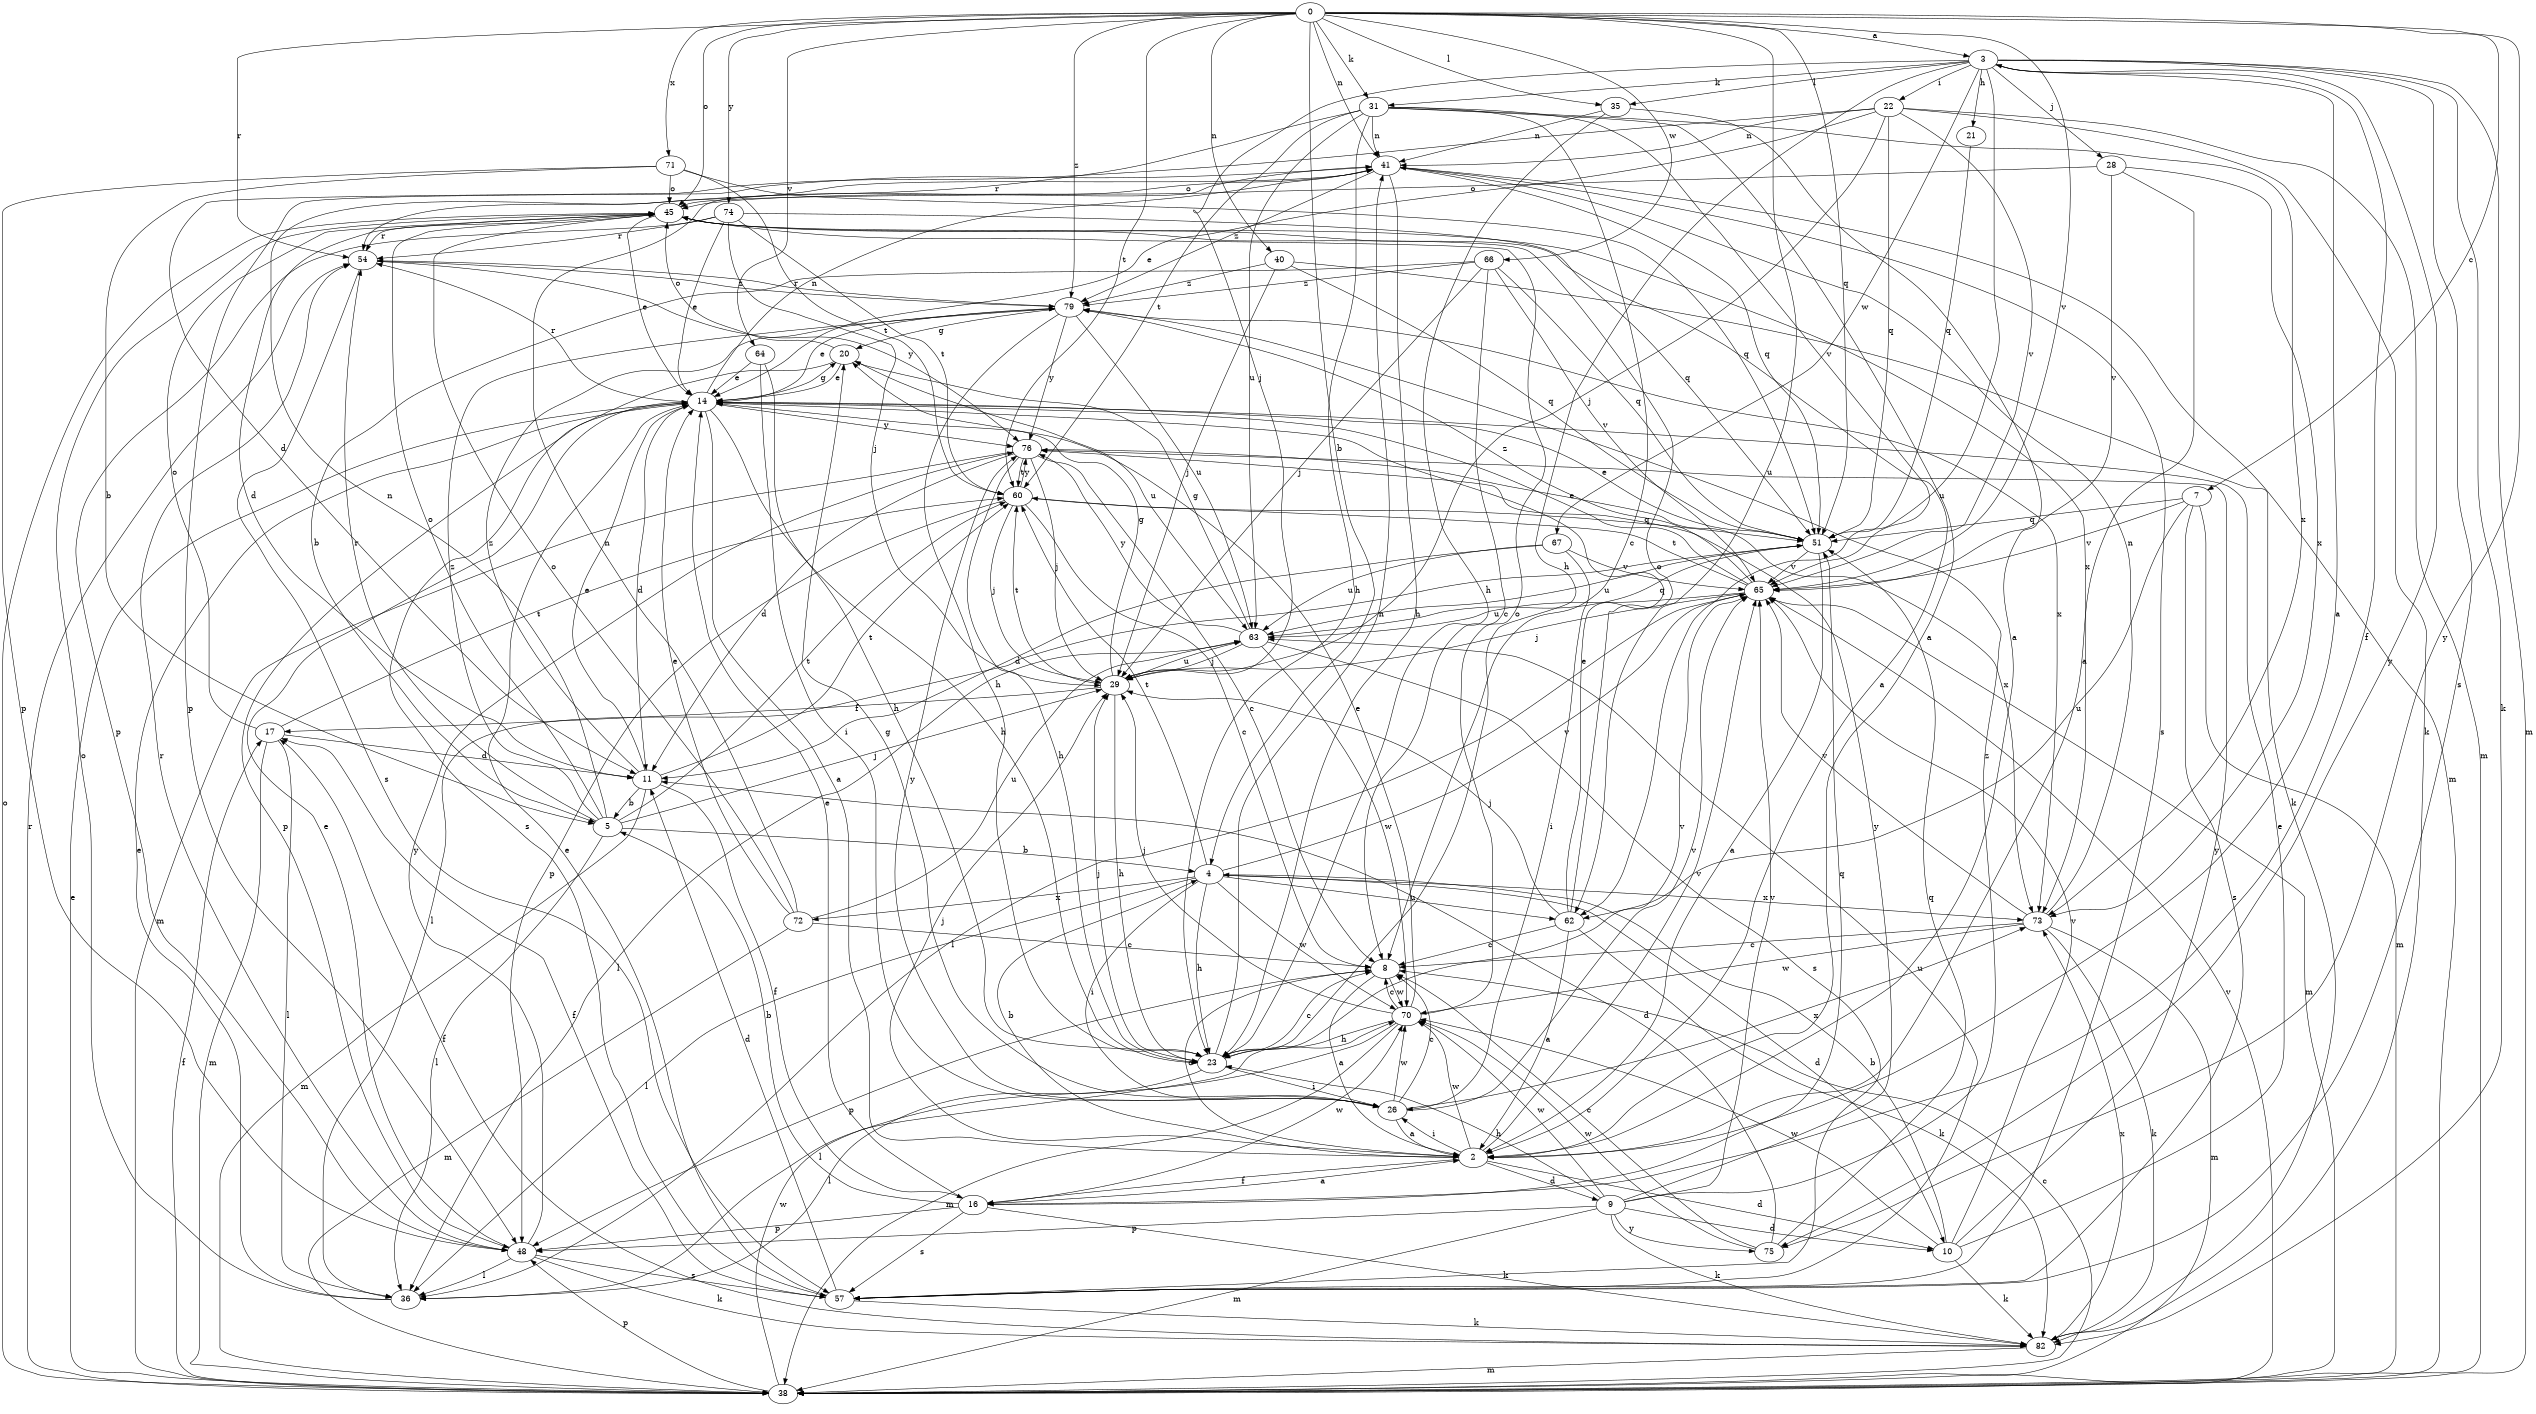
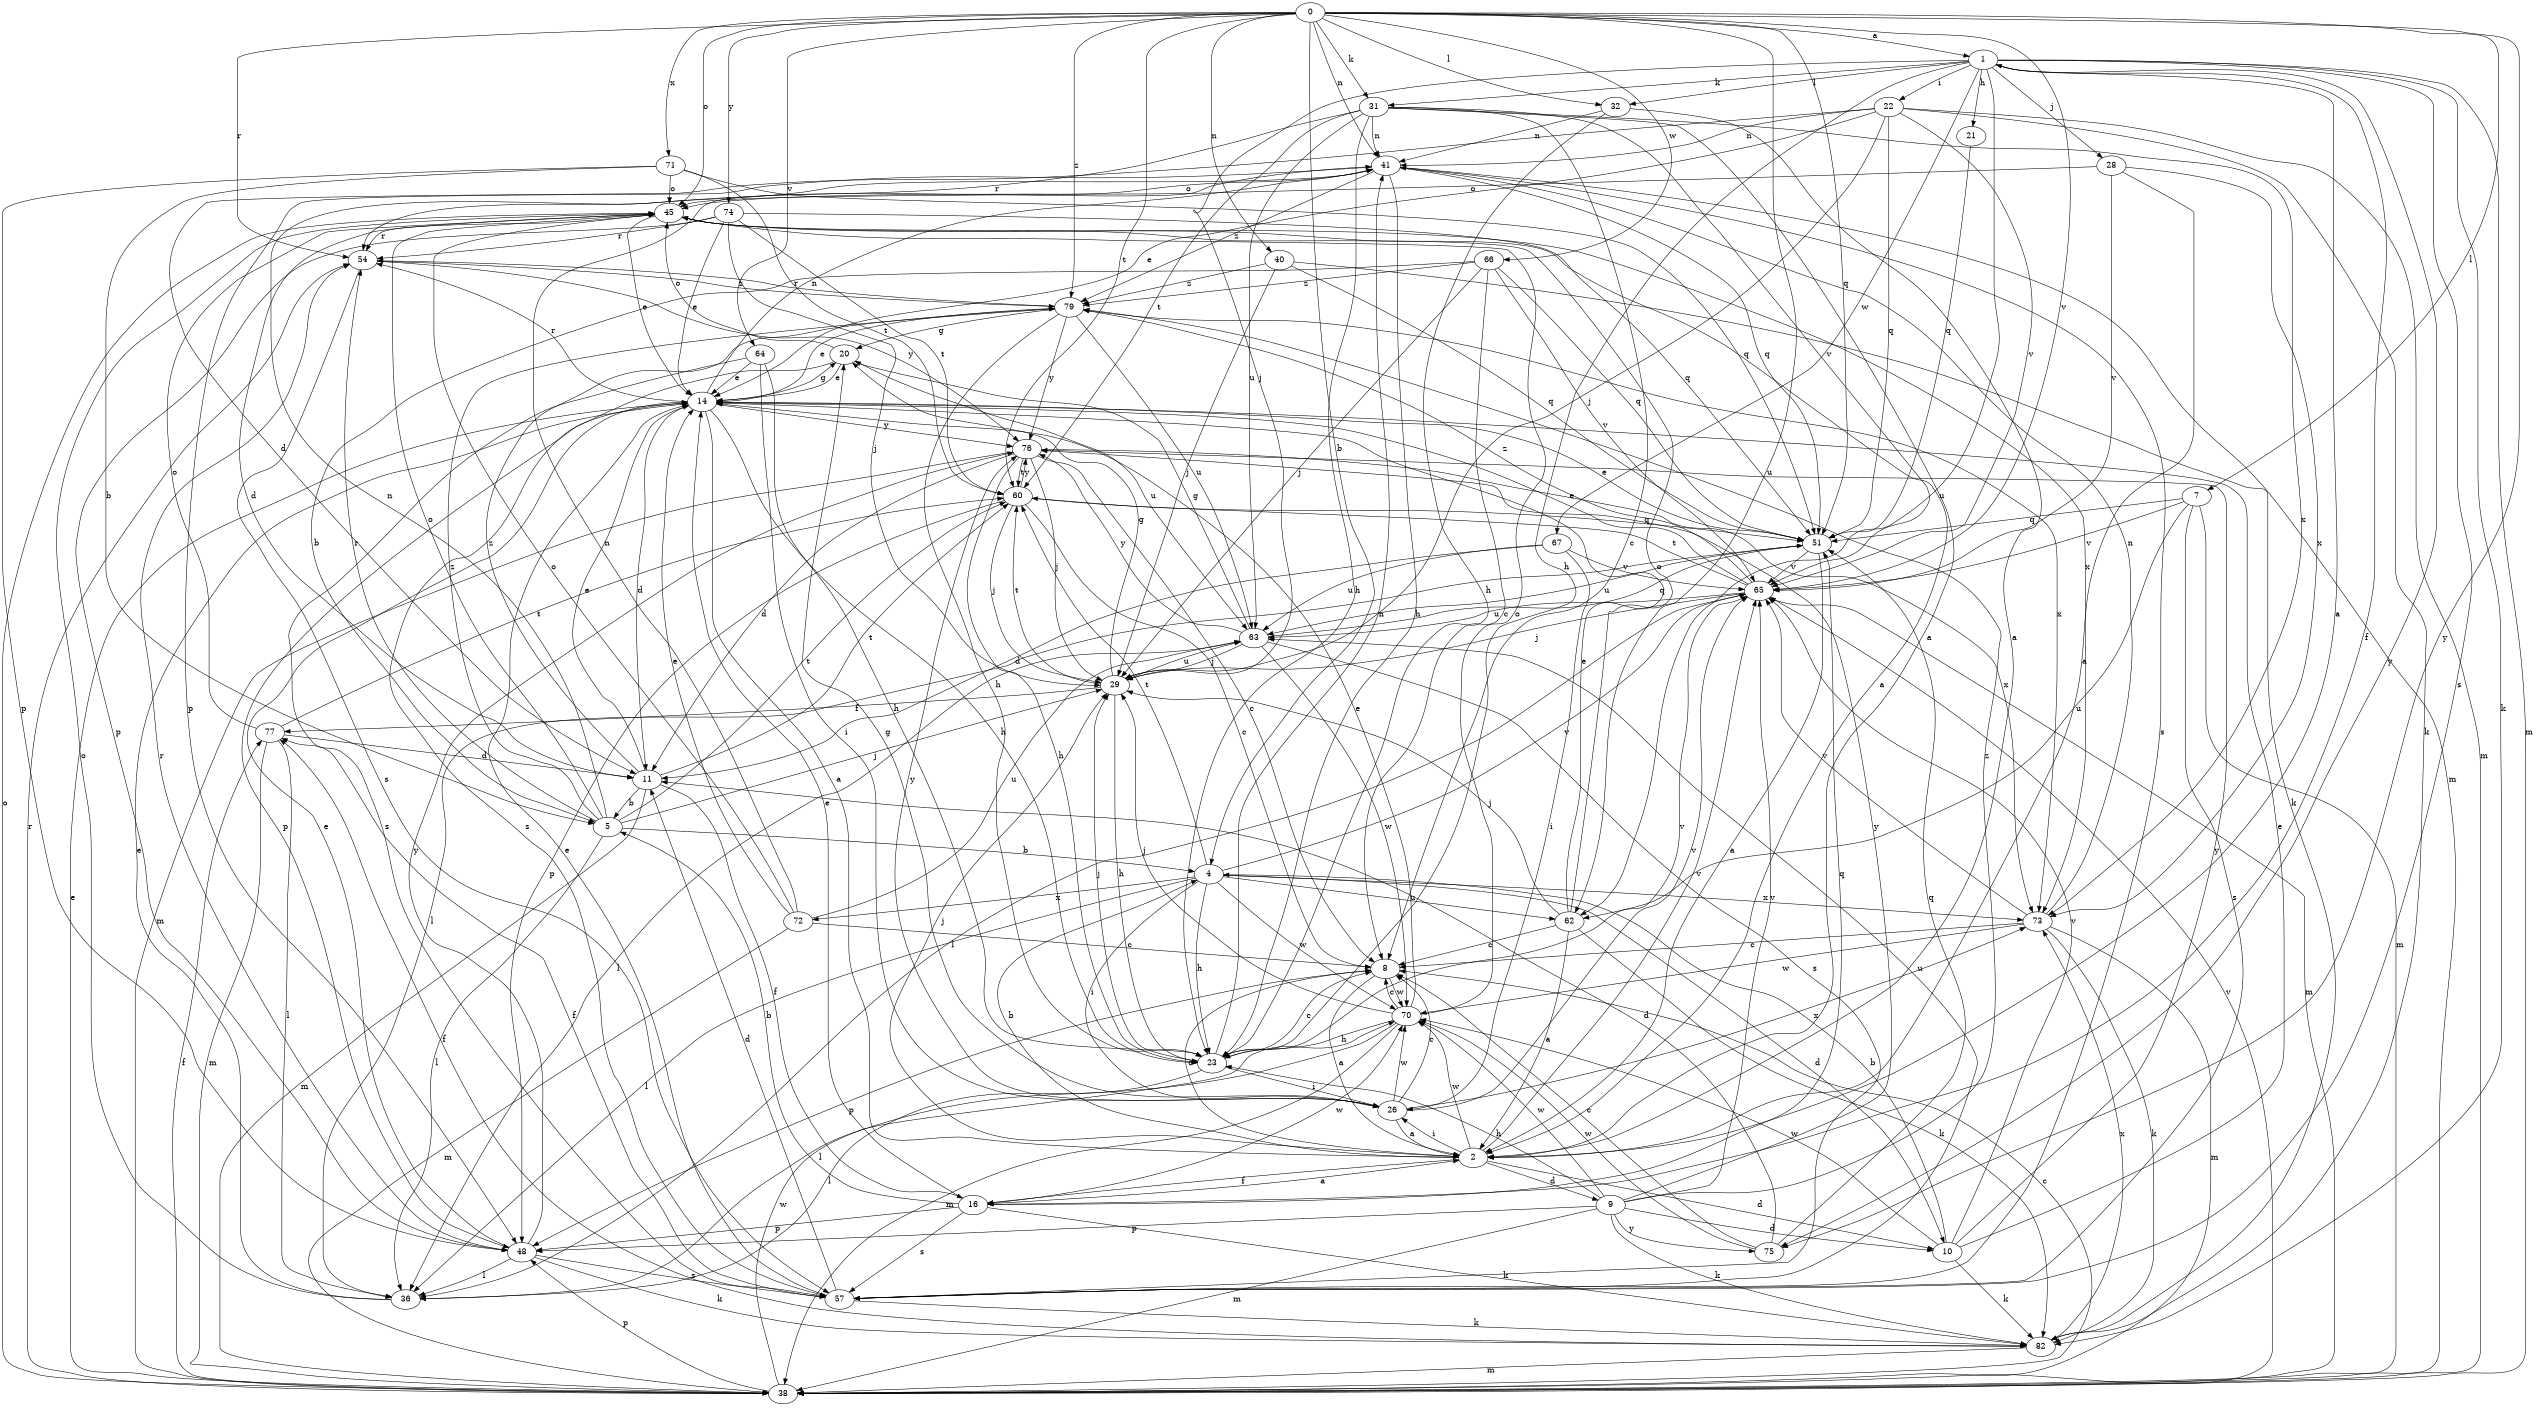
node "3": label "3" -> "1"
node "35": label "35" -> "32"
edge "0" -> "7": label "c" -> "l"
node "17": label "17" -> "77"
edge "64" -> "57": added, label "s"
